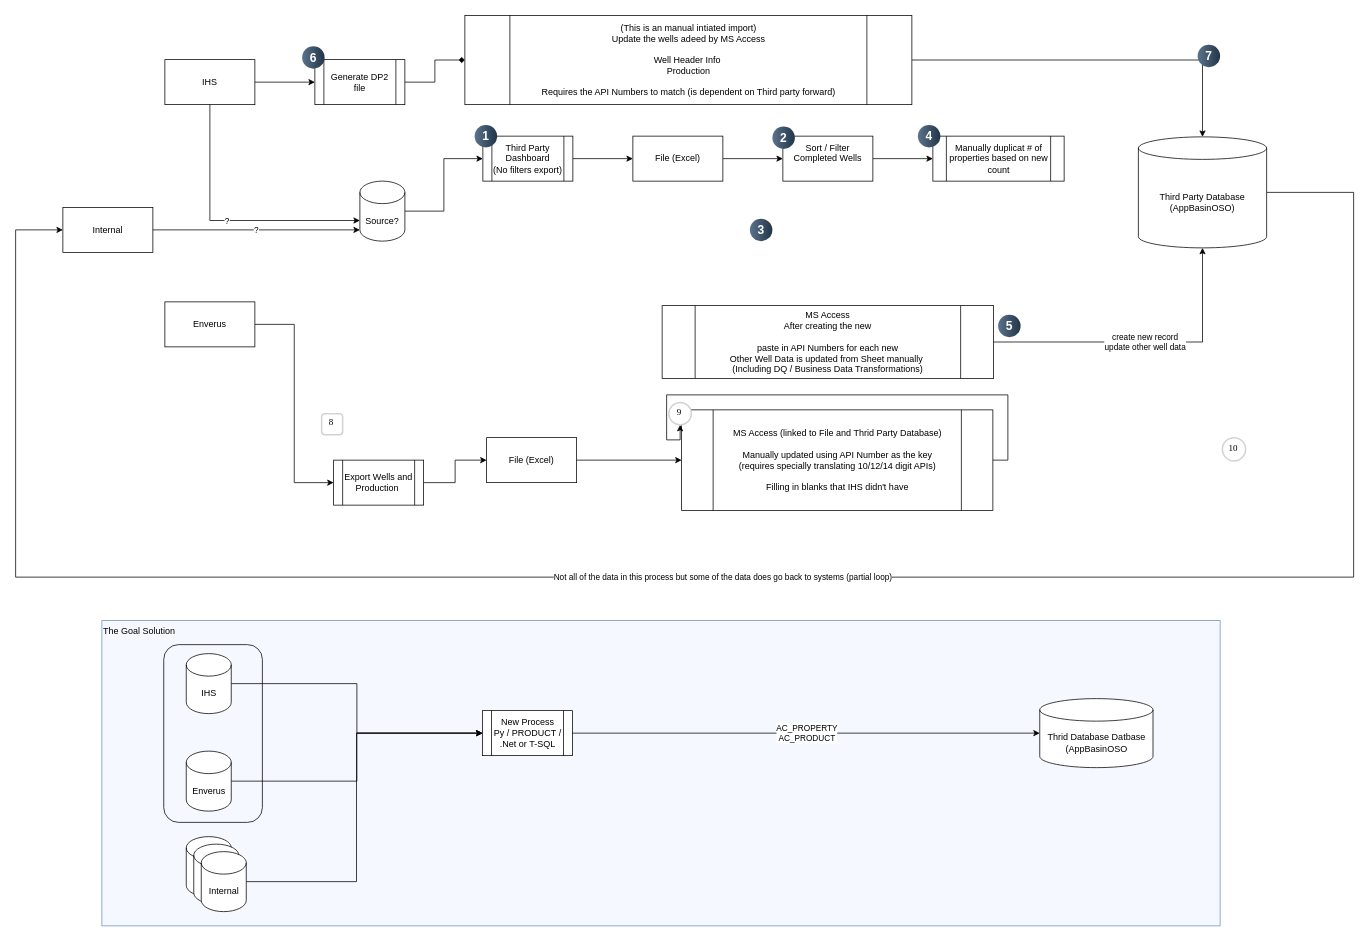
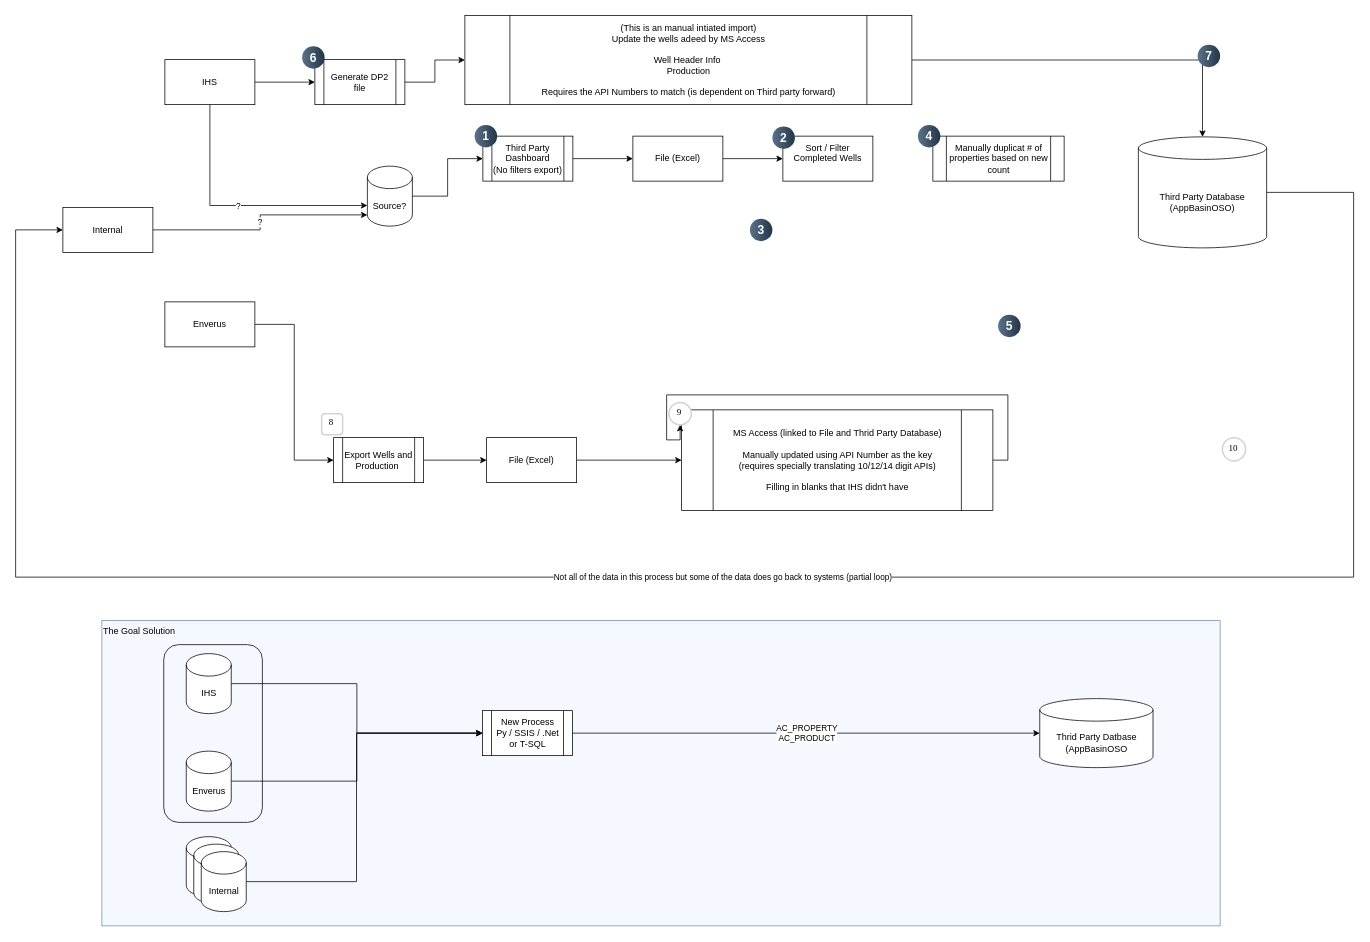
edge "Generate DP2 file" -> "(This is an manual intiated import) Update the wells adeed by MS Access Well Header Info Production Requires the API Numbers to match (is dependent on Third party forward)": arrowhead diamond -> classic
edge "Sort / Filter Completed Wells" -> "Manually duplicat # of properties based on new count": removed
node "Source?": moved (382, 211) -> (390, 196)
edge "MS Access After creating the new paste in API Numbers for each new Other Well Data is updated from Sheet manually (Including DQ / Business Data Transformations)" -> "Third Party Database (AppBasinOSO)": removed, label "create new record update other well data"
node "MS Access After creating the new paste in API Numbers for each new Other Well Data is updated from Sheet manually (Including DQ / Business Data Transformations)": removed
node "Export Wells and Production": moved (378, 483) -> (378, 460)
node "New Process Py / PRODUCT / .Net or T-SQL": label "New Process Py / PRODUCT / .Net or T-SQL" -> "New Process Py / SSIS / .Net or T-SQL"
node "Thrid Database Datbase (AppBasinOSO": label "Thrid Database Datbase (AppBasinOSO" -> "Thrid Party Datbase (AppBasinOSO"
